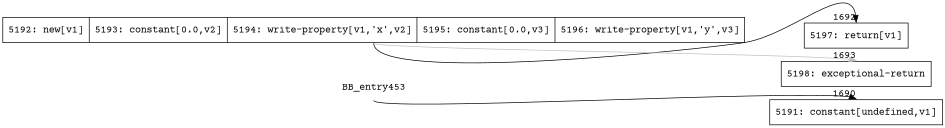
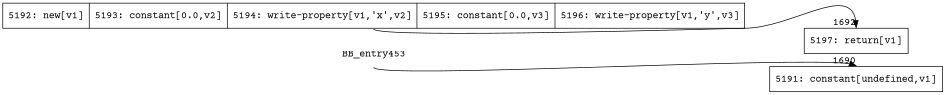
node "5198: exceptional-return": removed
